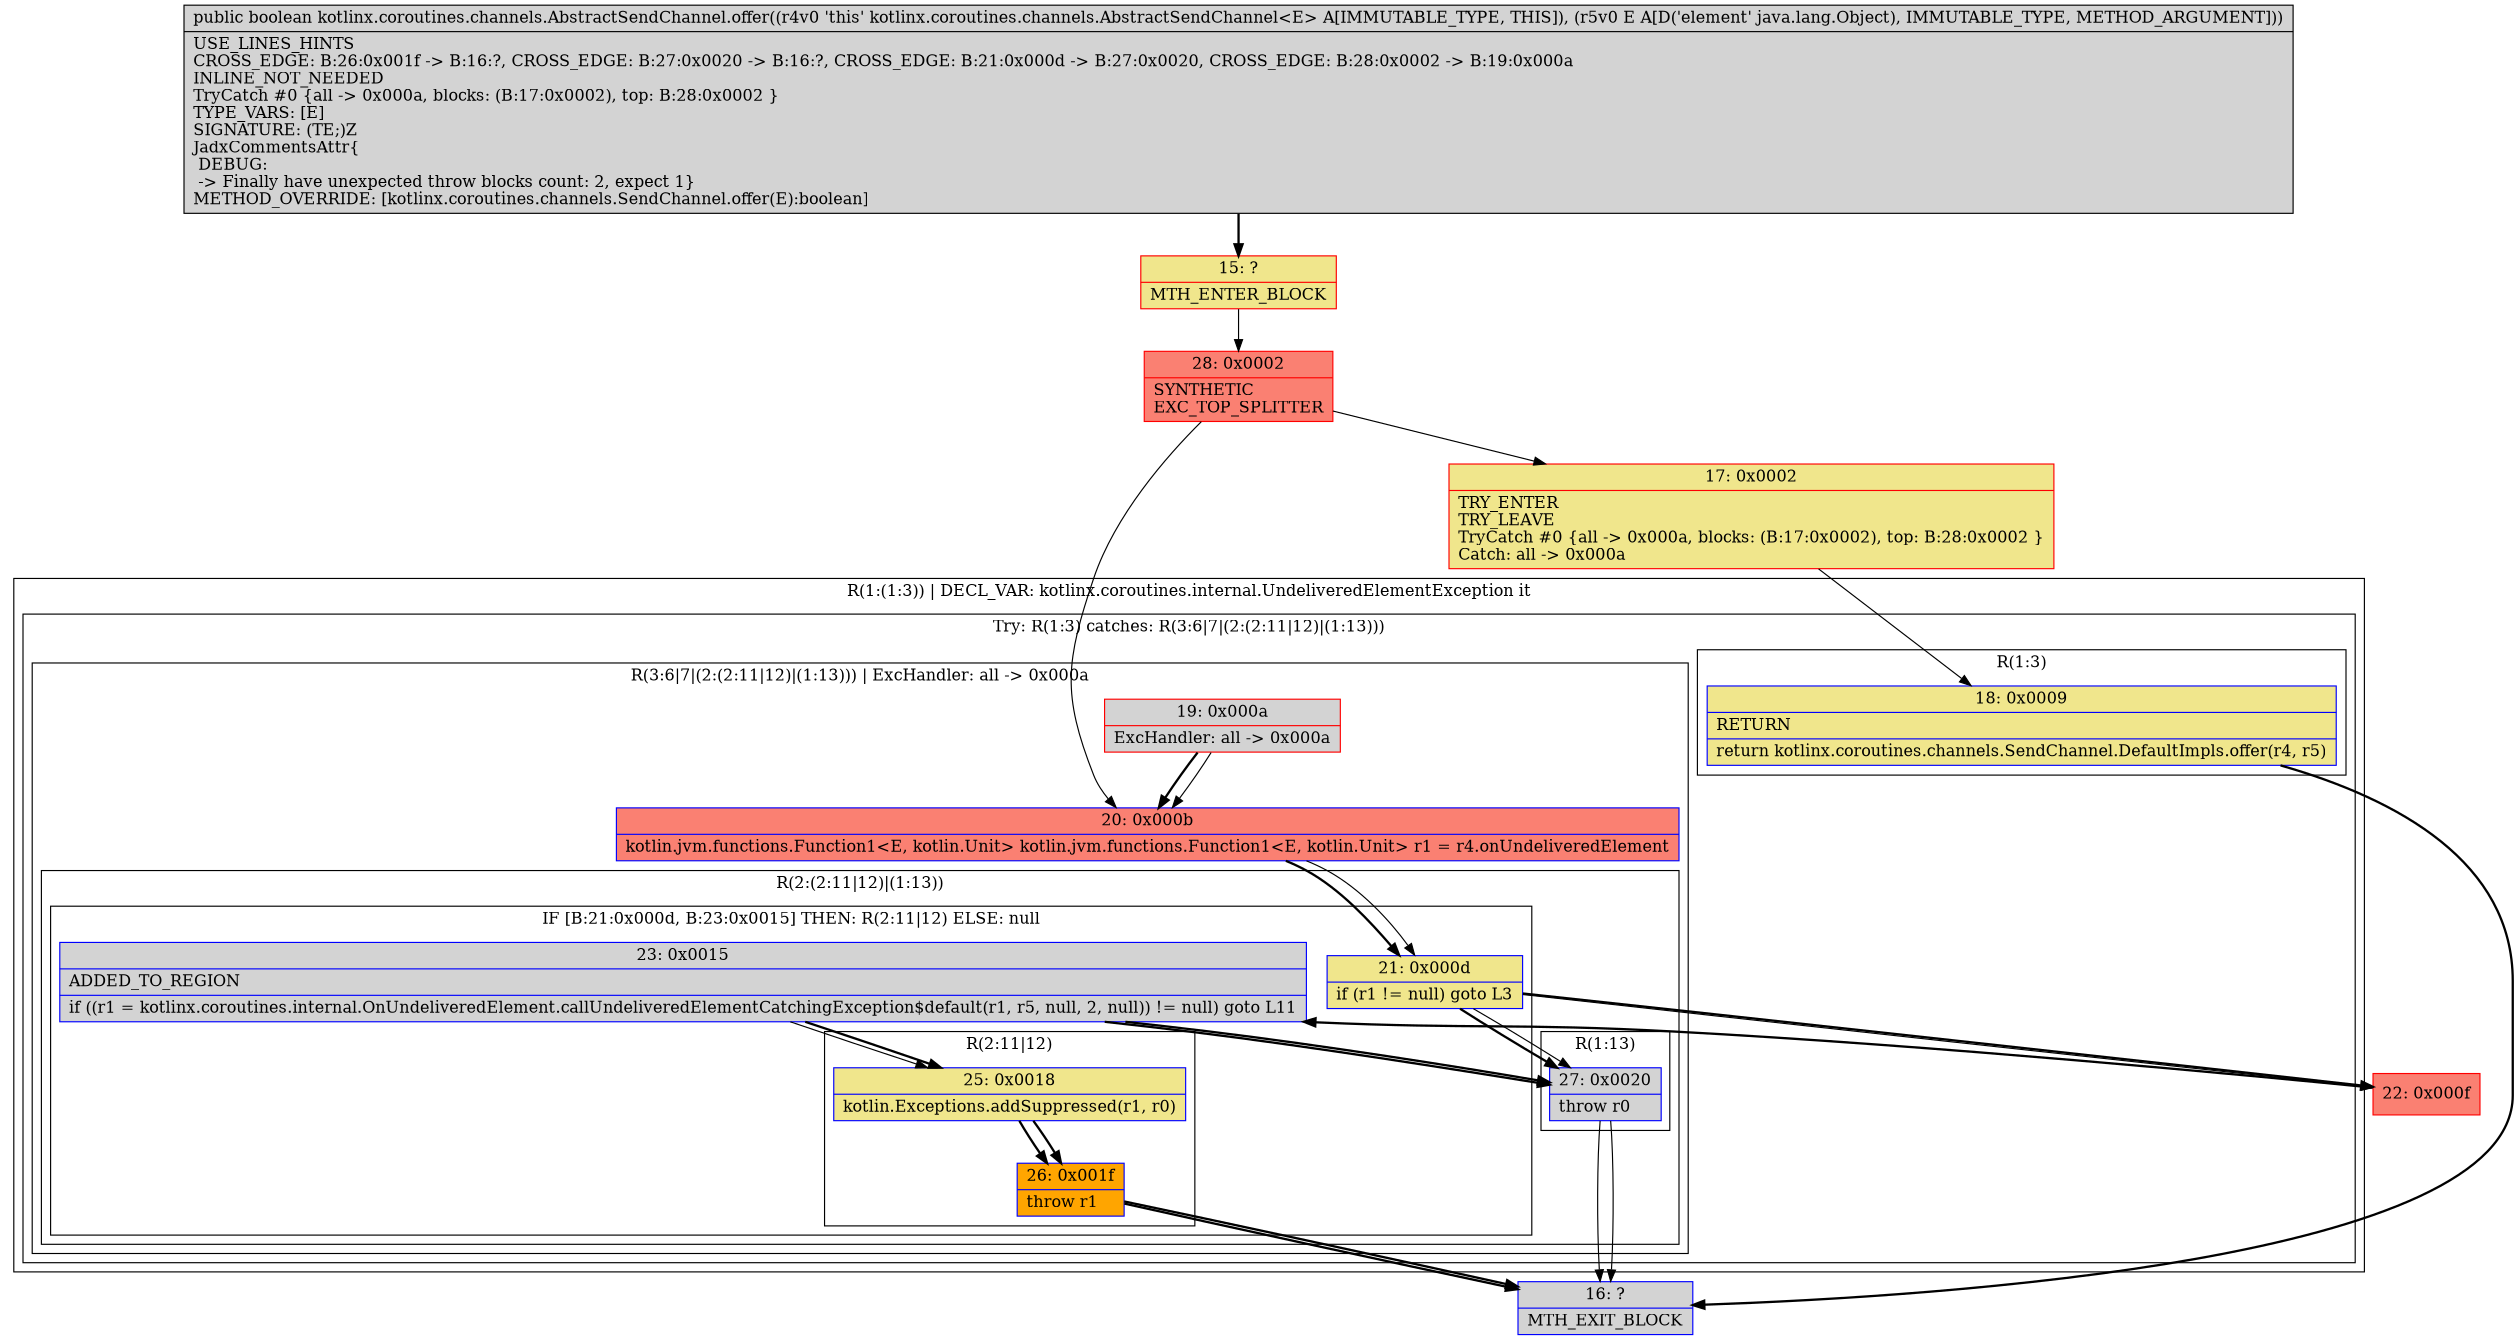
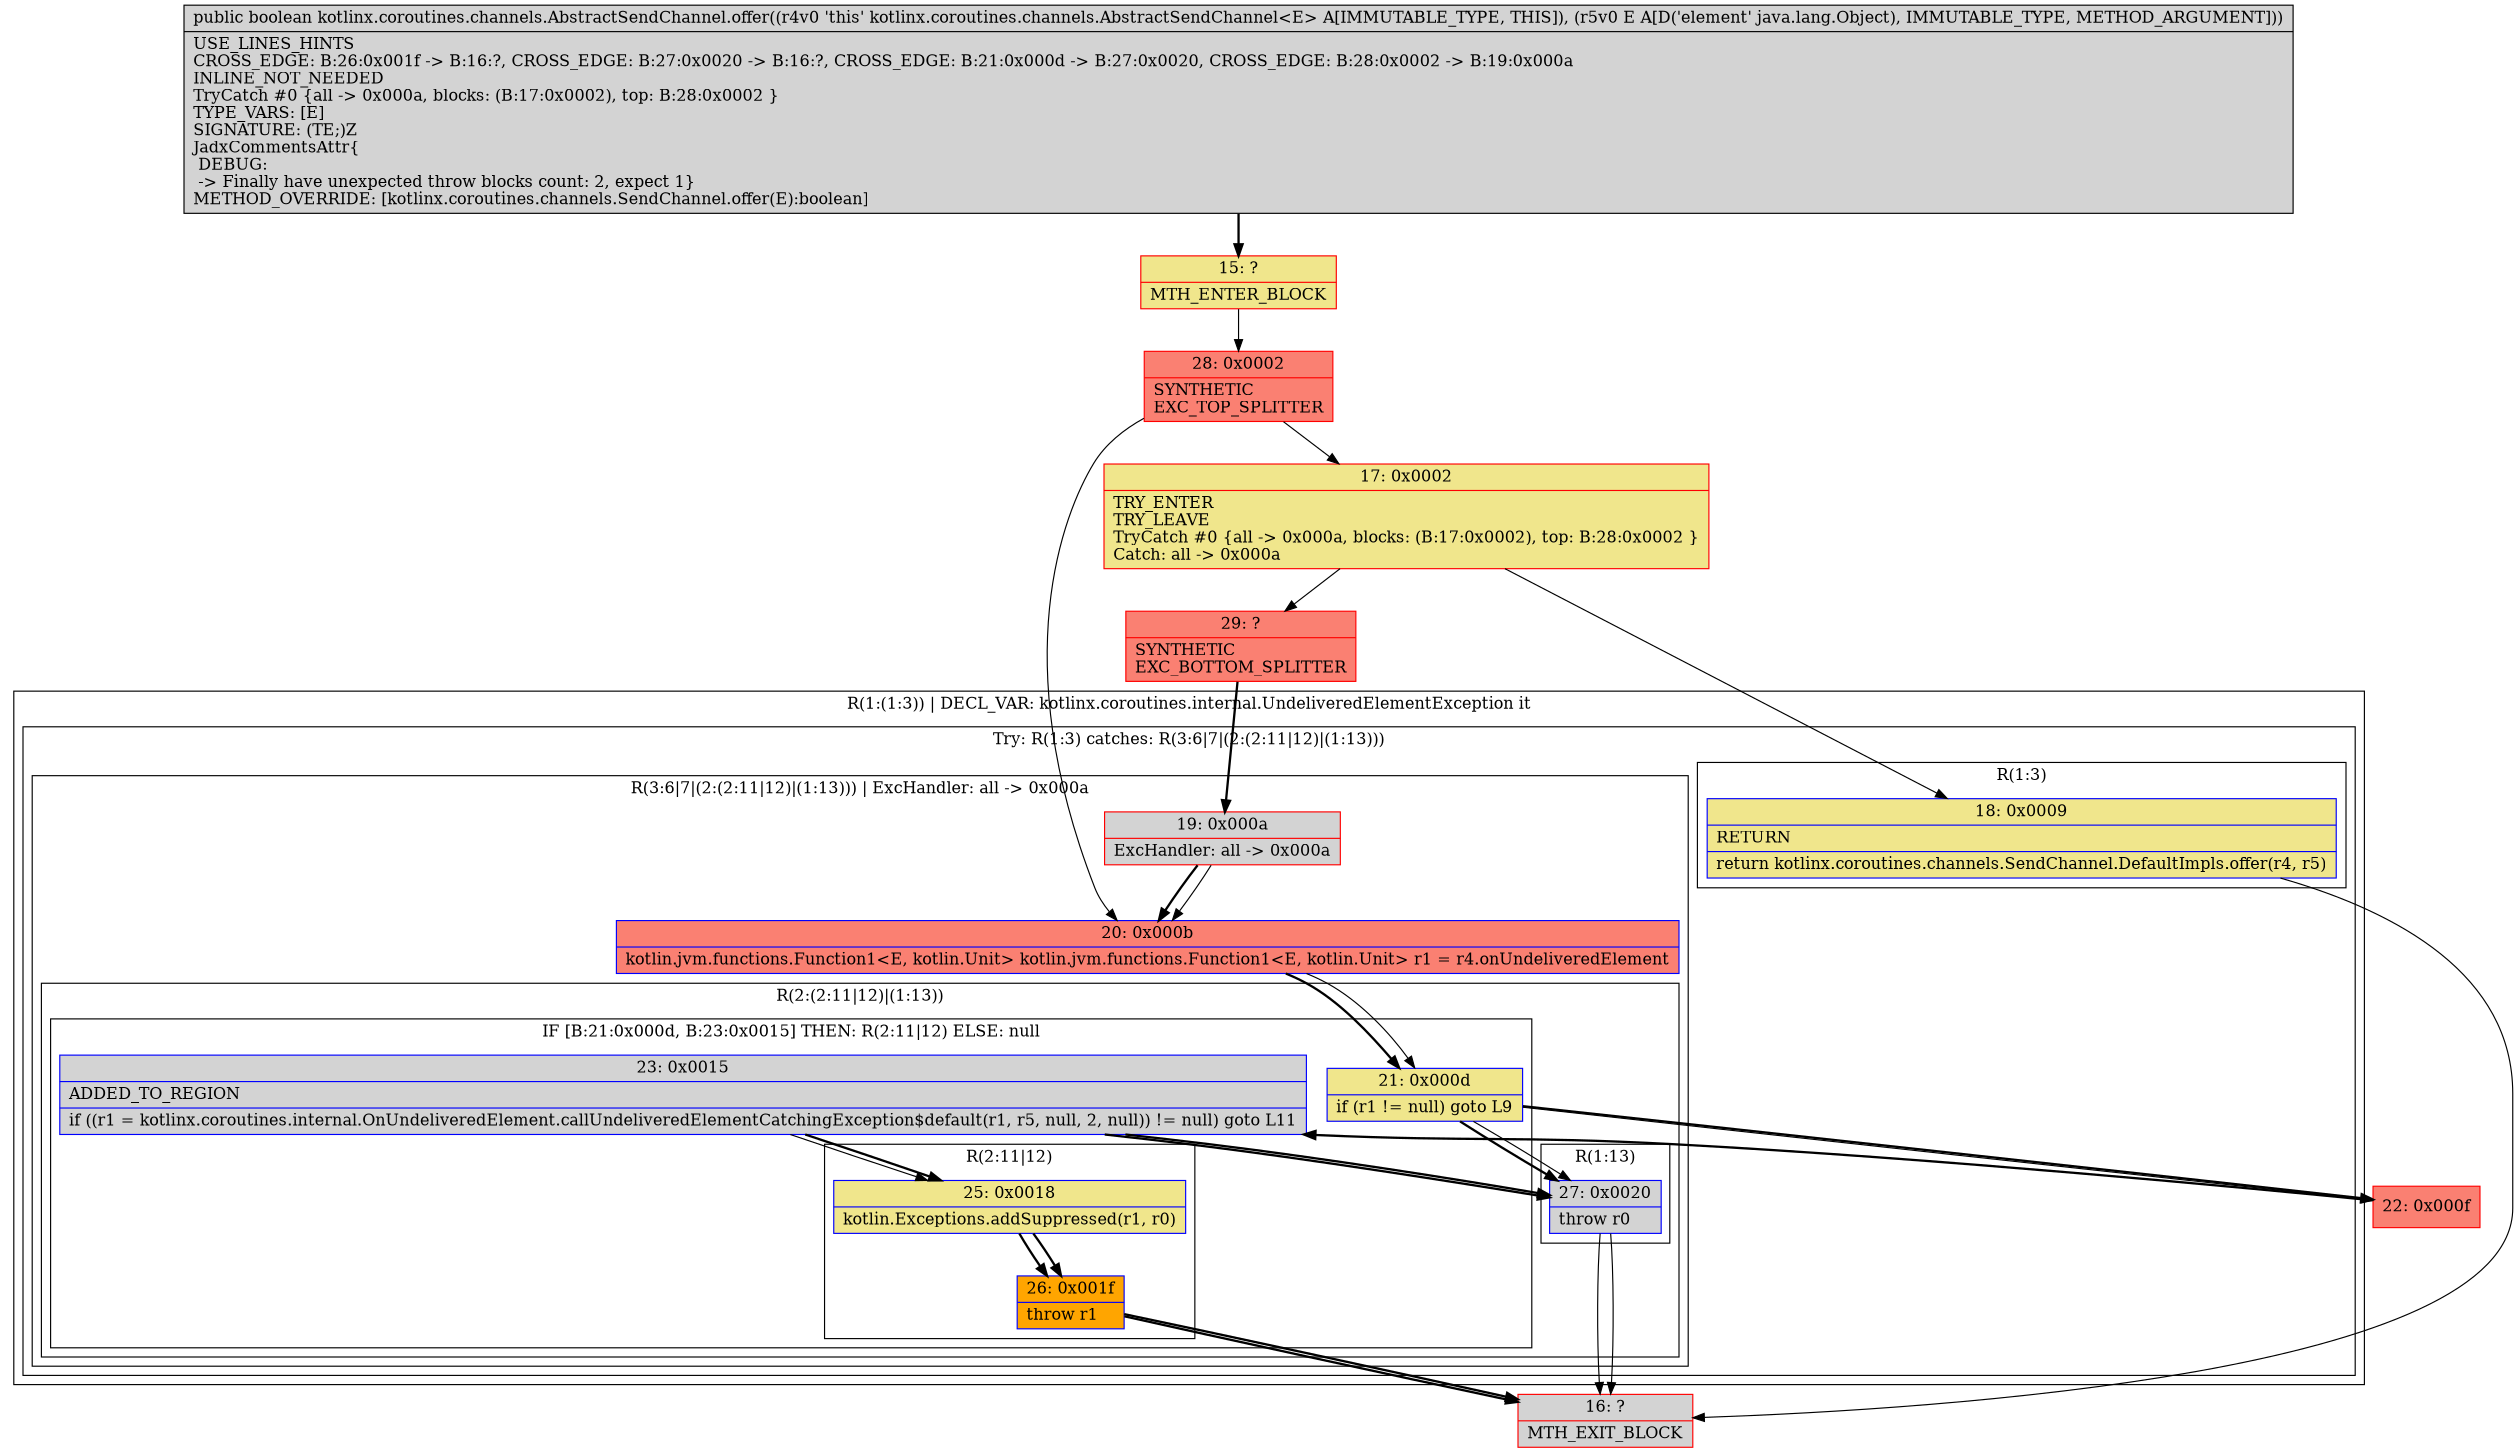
node "29: ?": added
node "21: 0x000d": text "if (r1 != null) goto L3" -> "if (r1 != null) goto L9"
edge "18: 0x0009" -> "16: ?": style bold -> solid
node "16: ?": color blue -> red
